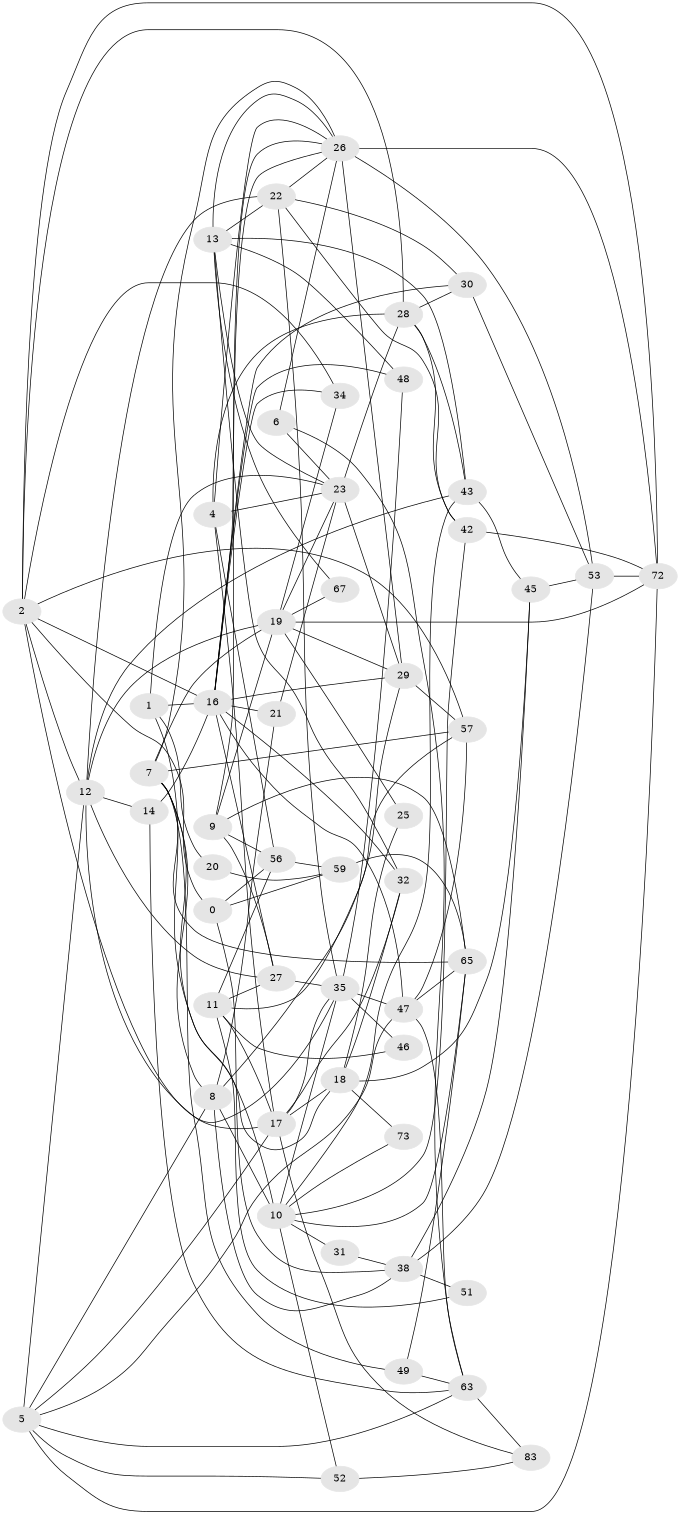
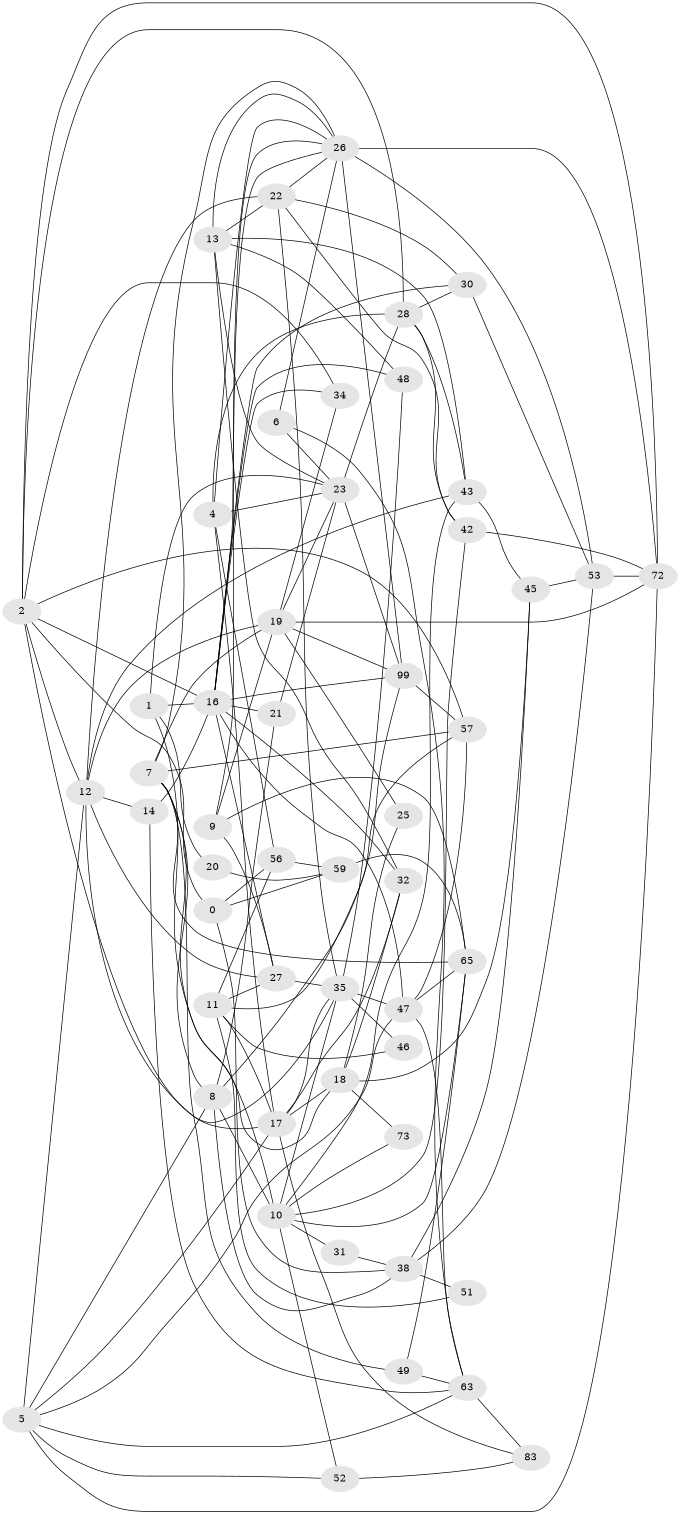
node "67": removed
node "29": label "29" -> "99"
edge "9" -- "56": removed
